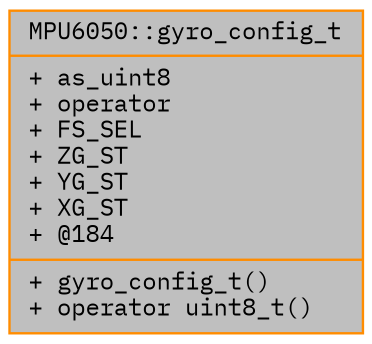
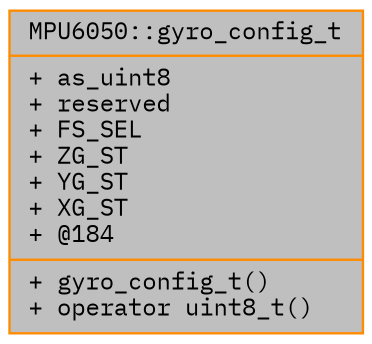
node "MPU6050::gyro_config_t": text "+ operator" -> "+ reserved"
